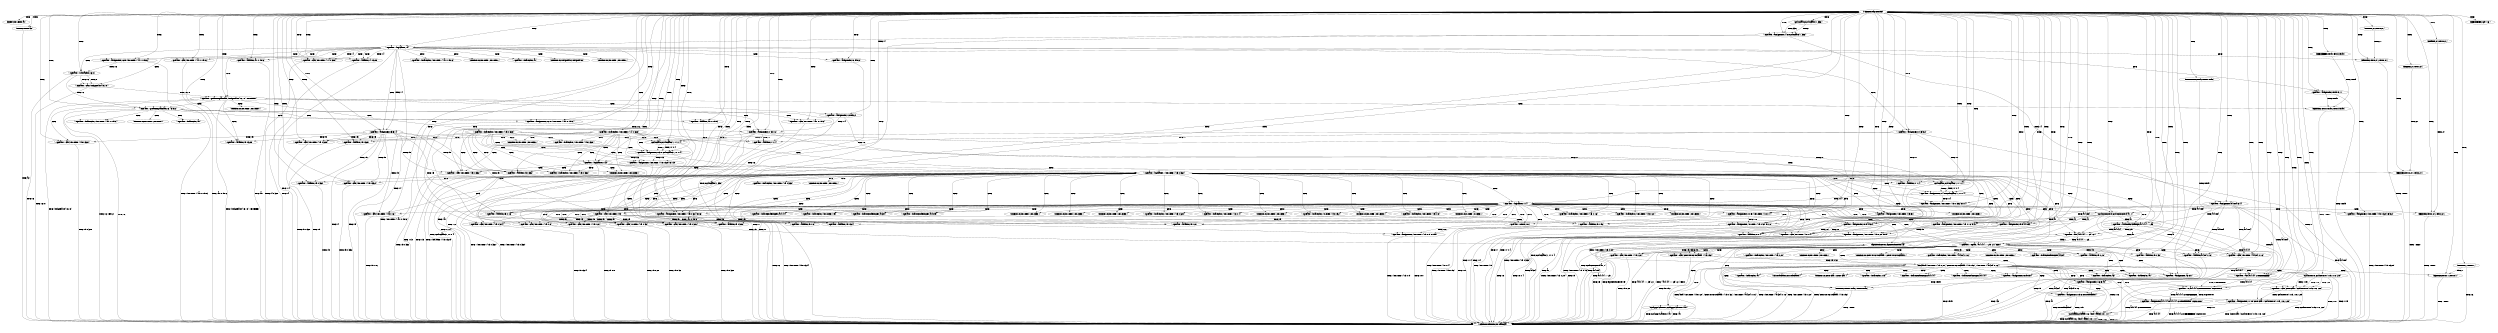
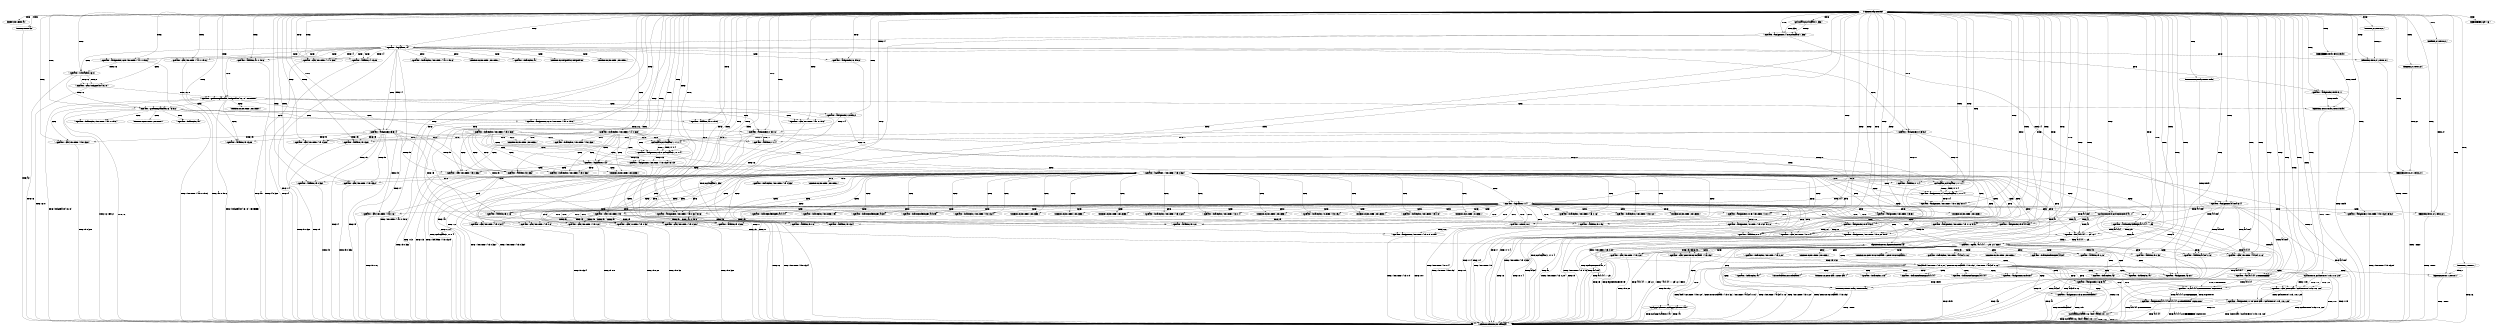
node "(<operator>.indirection,*(_DWORD *)(v5 + 324))": added
edge "(<operator>.assignment,*(_DWORD *)(v5 + 324) = v6)" -> "(<operator>.minus,-100)": now "(METHOD,tftp_connect)" -> "(<operator>.minus,-100)"
edge "(Curl_conncontrol,Curl_conncontrol(a1, 1))" -> "(<operator>.arithmeticShiftRight,a1[147] >> 25)": now "(Curl_conncontrol,Curl_conncontrol(a1, 1))" -> "(<operator>.and,(a1[147] >> 25) & 1)"
